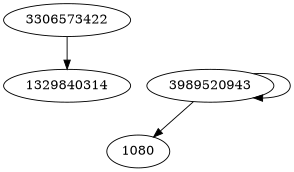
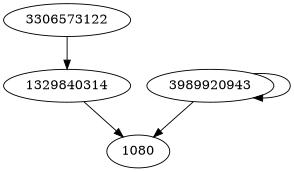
node "3306573422": label "3306573422" -> "3306573122"
node "3989520943": label "3989520943" -> "3989920943"
edge "1329840314" -> "1080": added
